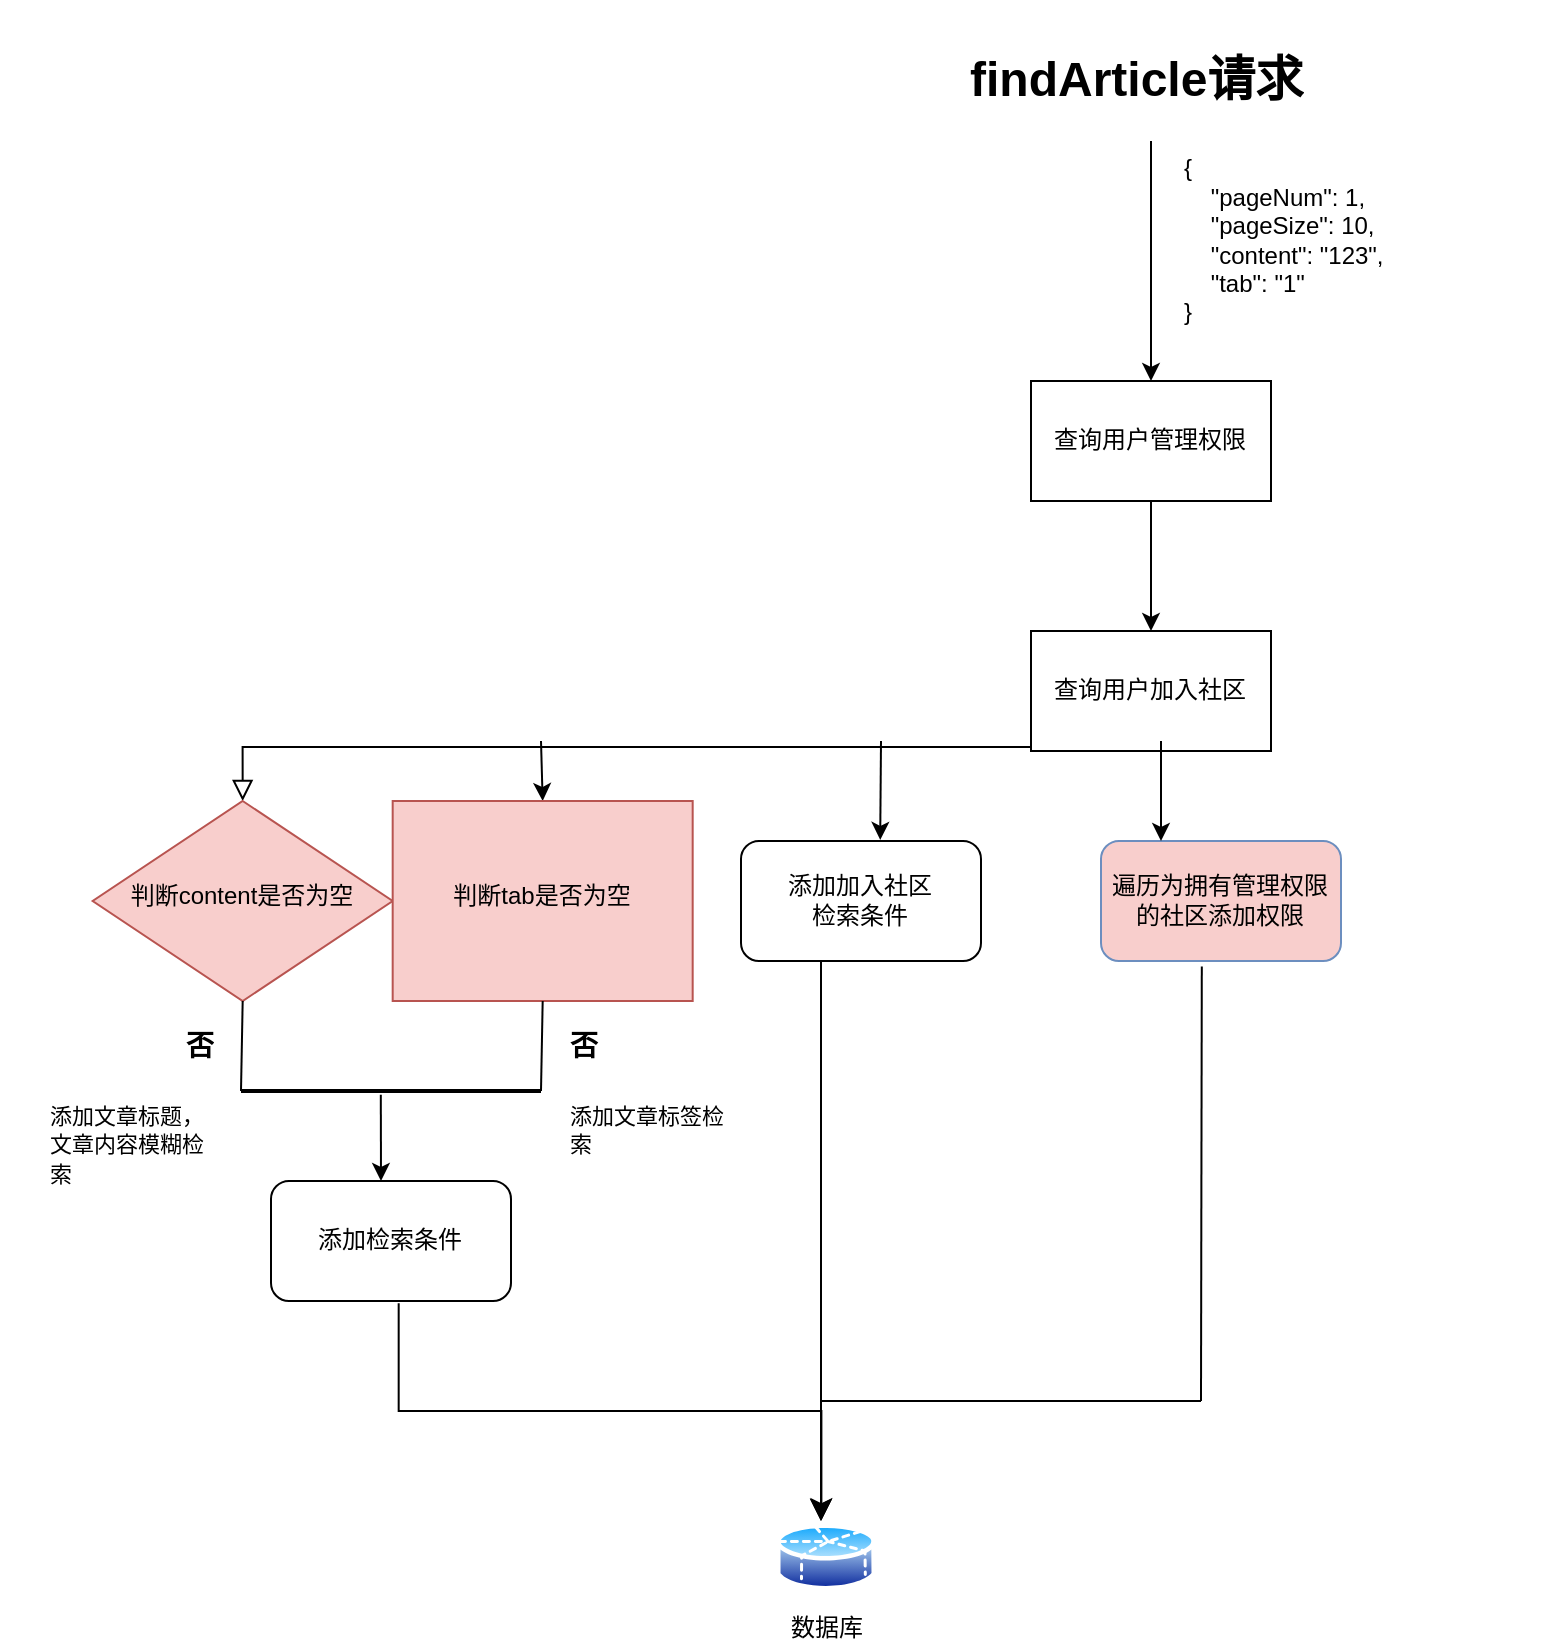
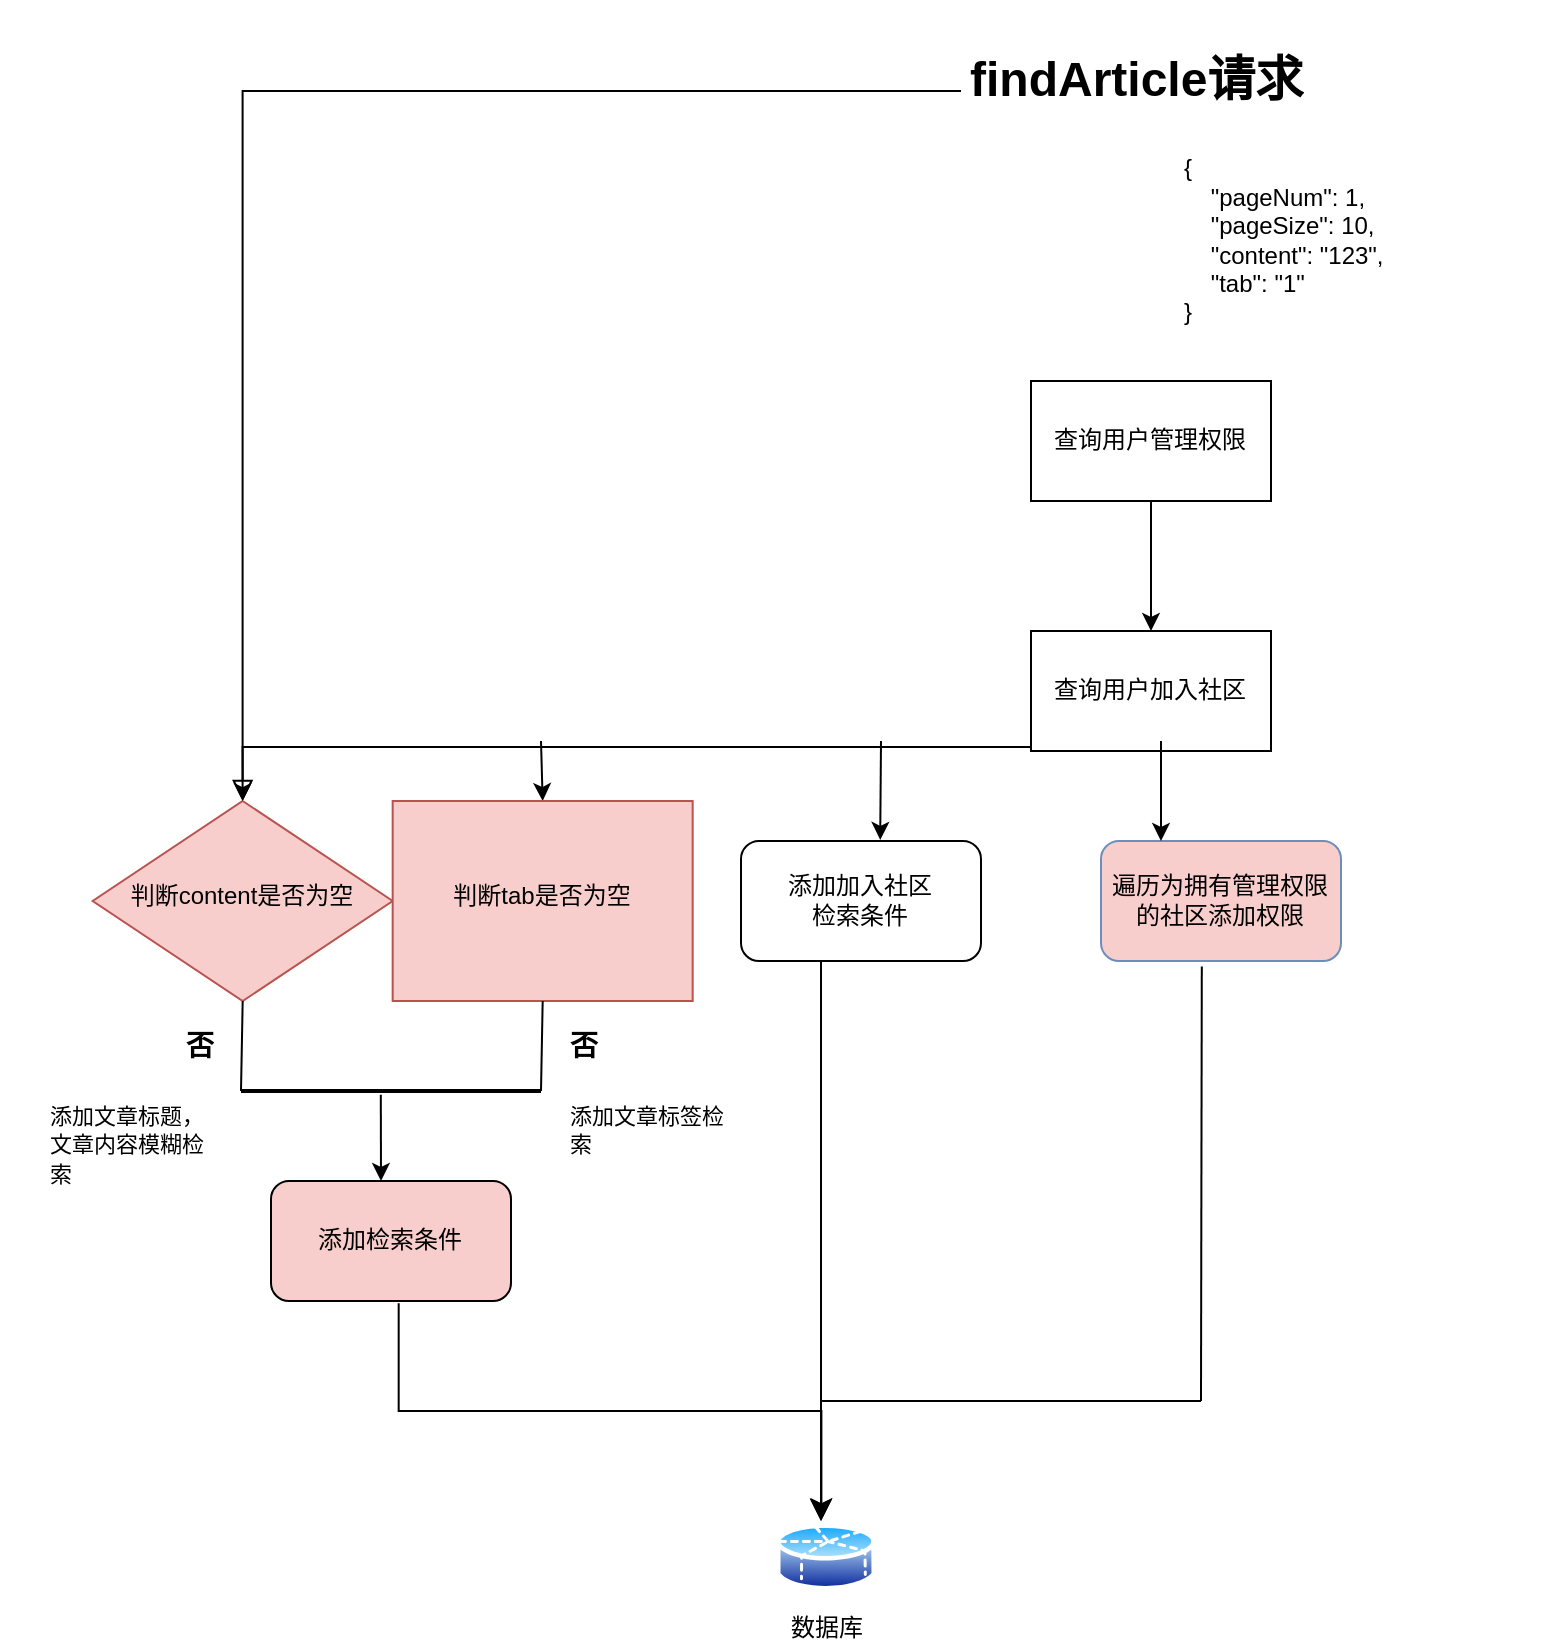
edge "findArticle请求" -> "查询用户管理权限": now "findArticle请求" -> "判断content是否为空"
node "添加检索条件": fillcolor #ffffff -> #f8cecc
